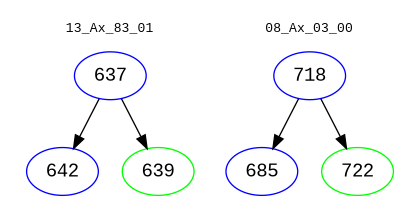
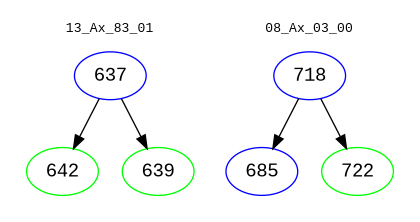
node "642": color blue -> green
